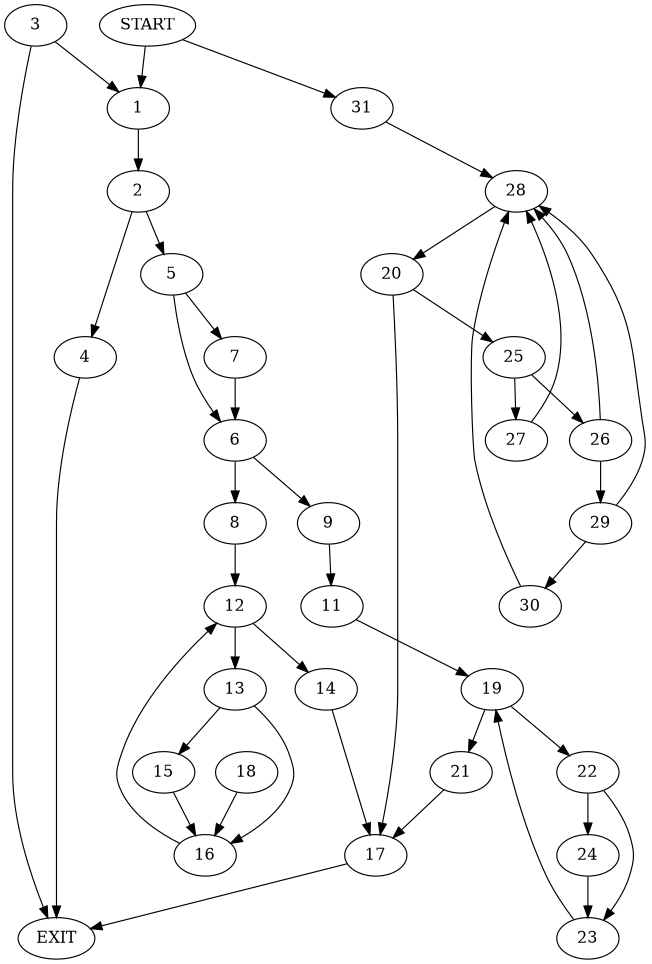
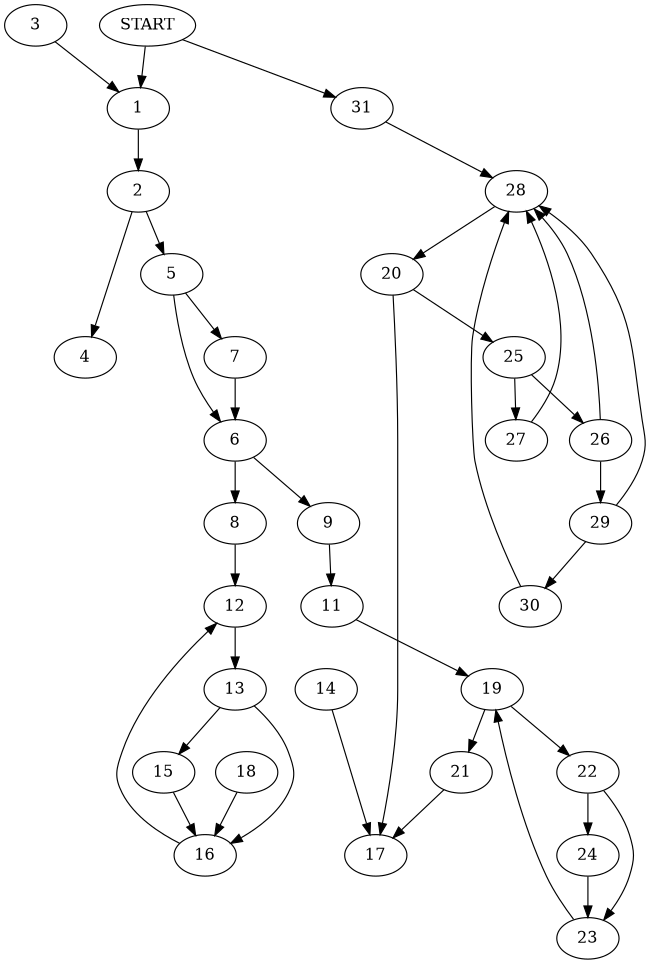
edge "12" -> "14": removed
node "EXIT": removed
